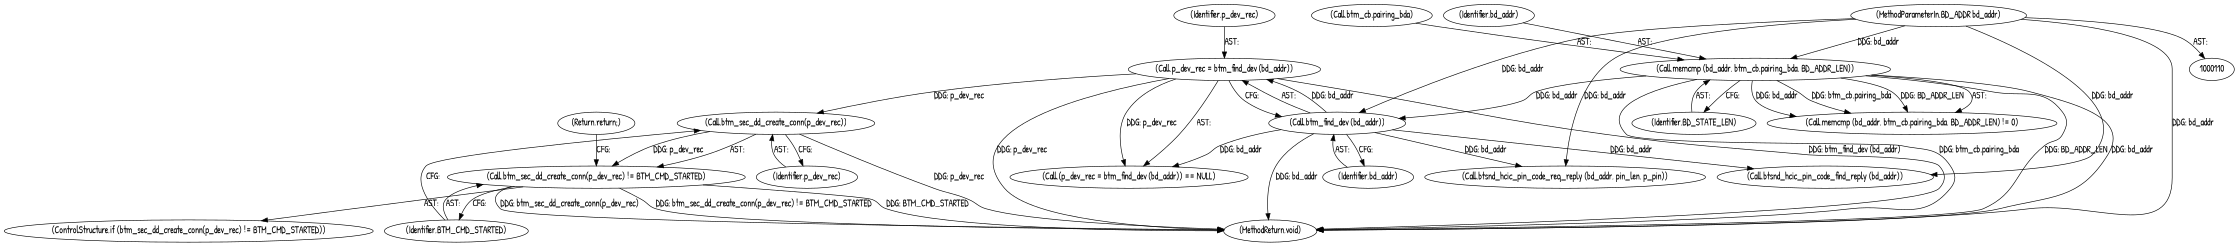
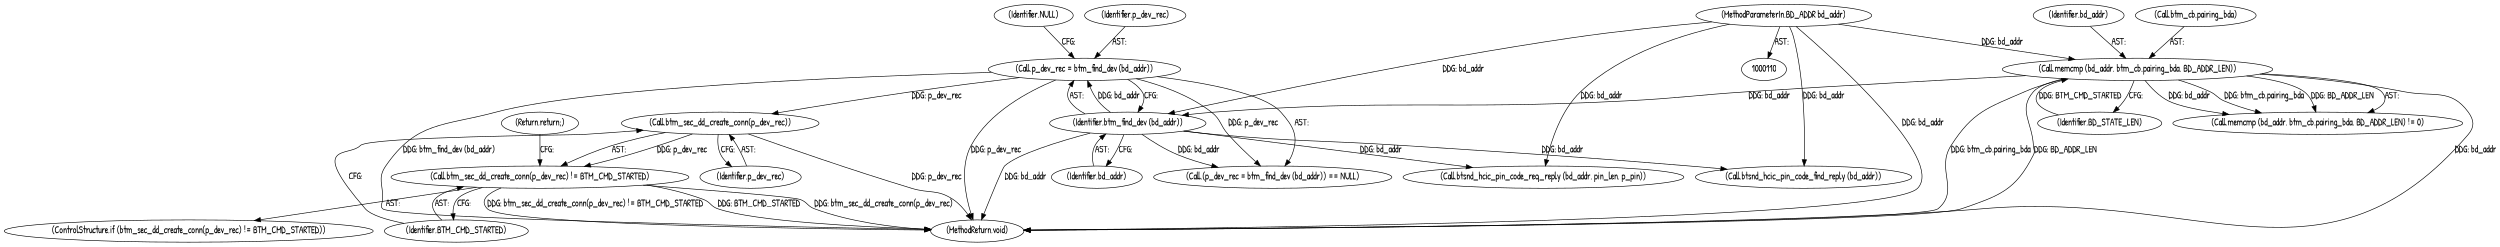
node "(Identifier,NULL)": added
edge "(Identifier,BD_STATE_LEN)" -> "(Call,memcmp (bd_addr, btm_cb.pairing_bda, BD_ADDR_LEN))": label "AST: " -> "DDG: BTM_CMD_STARTED"
node "(Call,btm_find_dev (bd_addr))": label "(Call,btm_find_dev (bd_addr))" -> "(Identifier,btm_find_dev (bd_addr))"
